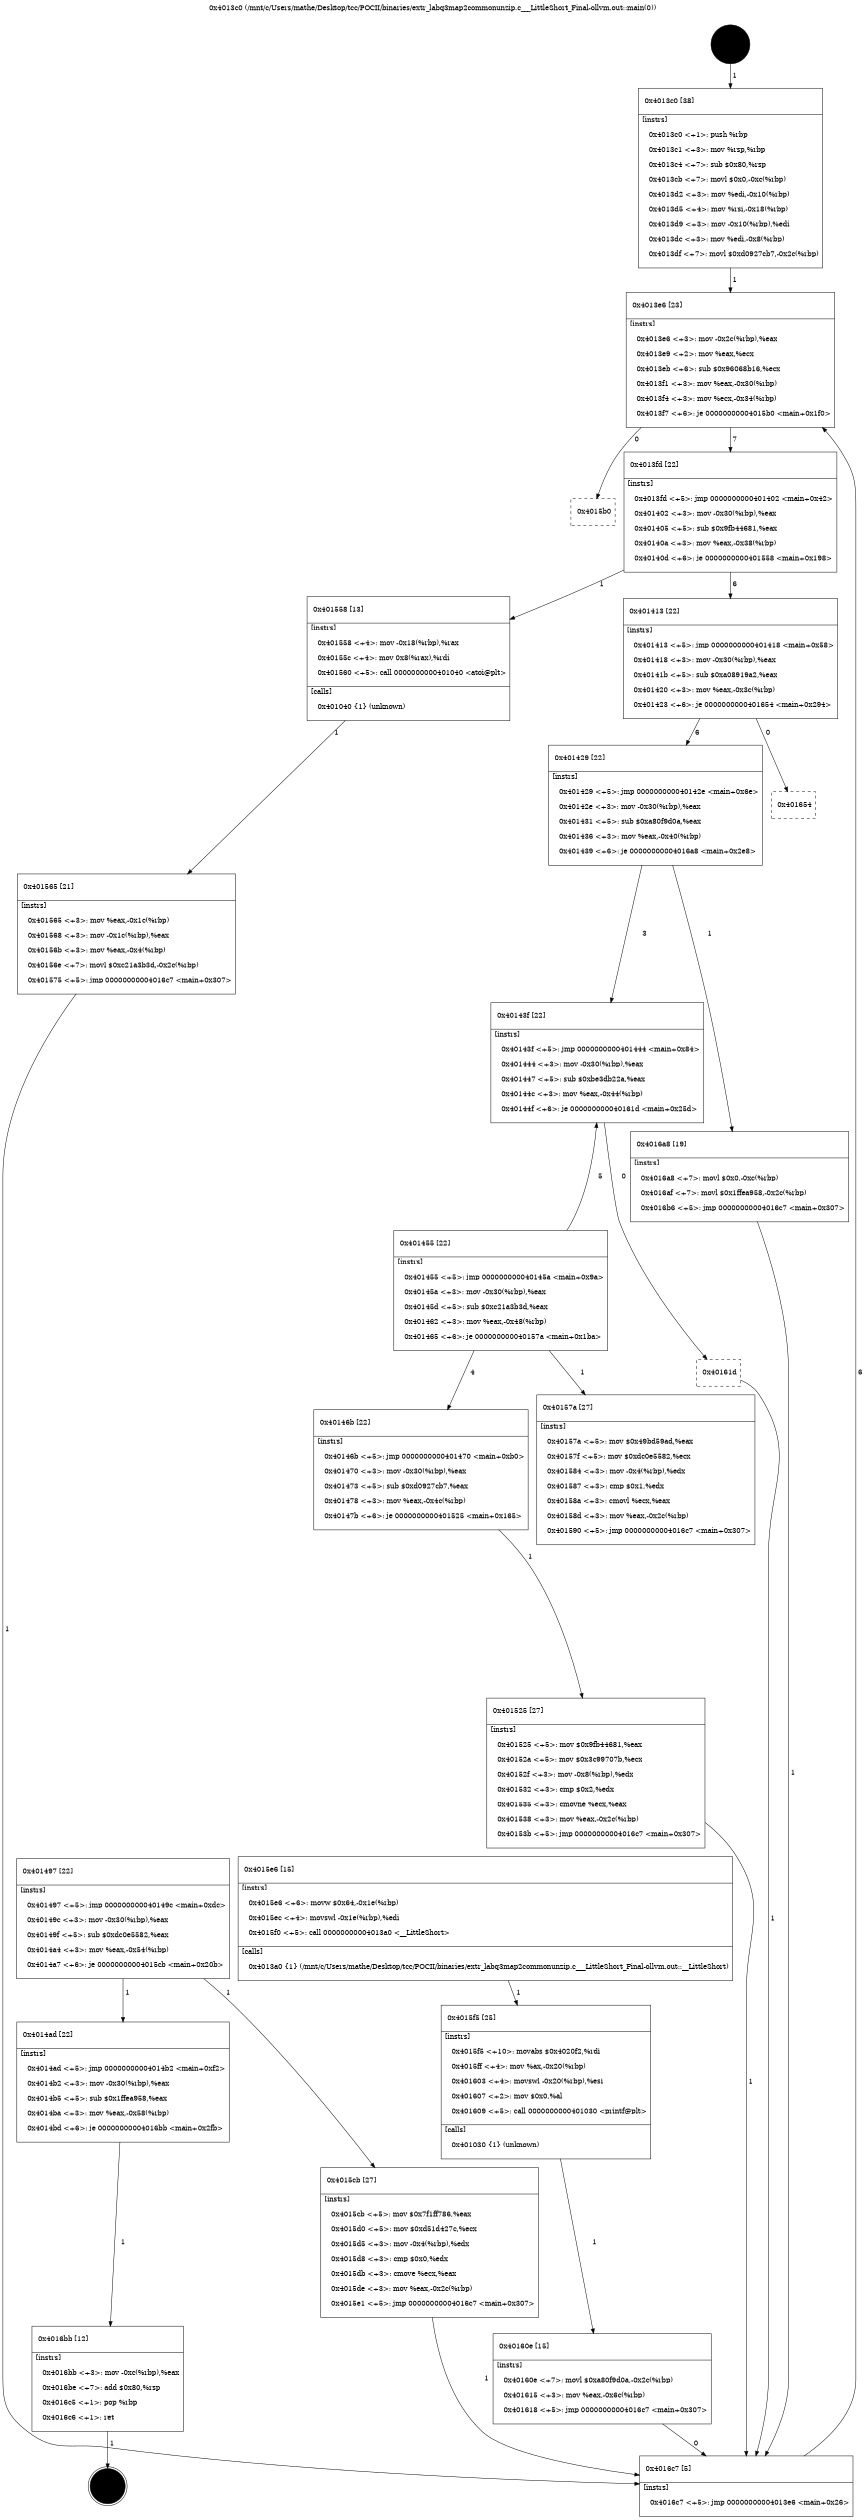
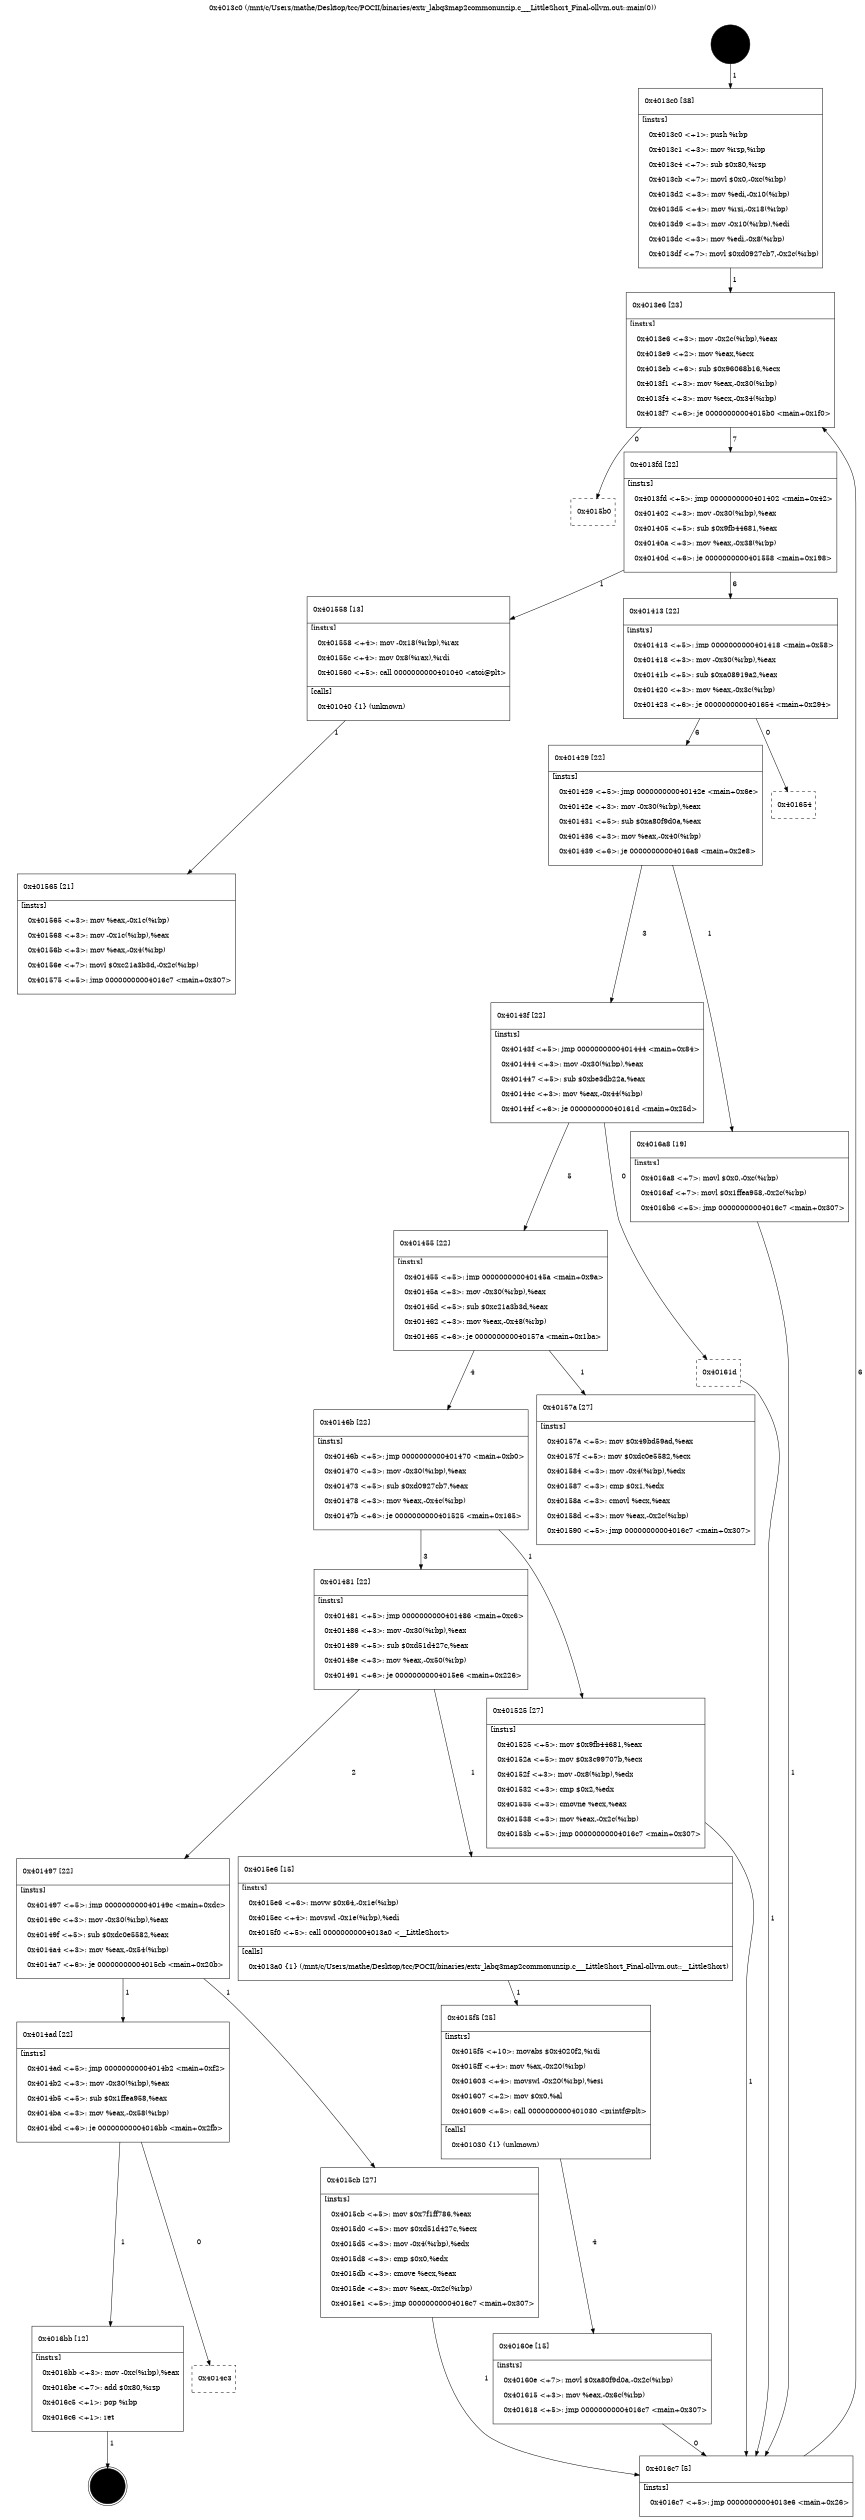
edge "0x401455 [22]" -> "0x40143f [22]": reversed
node "0x401481 [22]": added
edge "0x401565 [21]" -> "0x4016c7 [5]": removed, label "1"
edge "0x4015f5 [25]" -> "0x40160e [15]": label " 1" -> " 4"
node "0x4014c3": added
